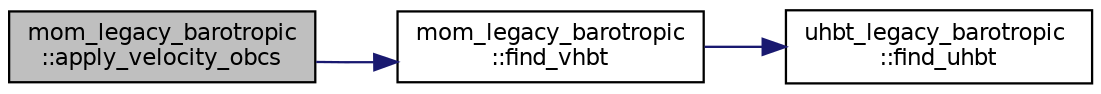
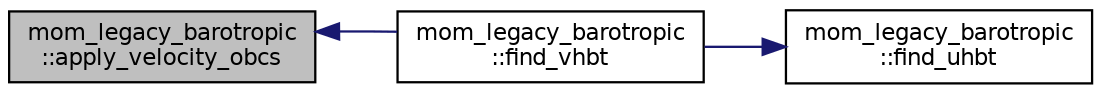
node "uhbt_legacy_barotropic ::find_uhbt": label "uhbt_legacy_barotropic ::find_uhbt" -> "mom_legacy_barotropic ::find_uhbt"
edge "mom_legacy_barotropic ::apply_velocity_obcs" -> "mom_legacy_barotropic ::find_vhbt": reversed
